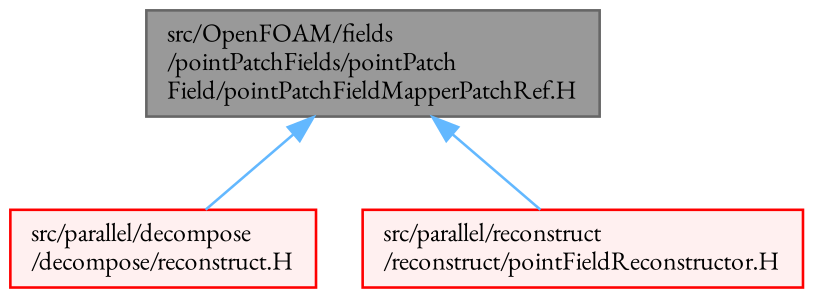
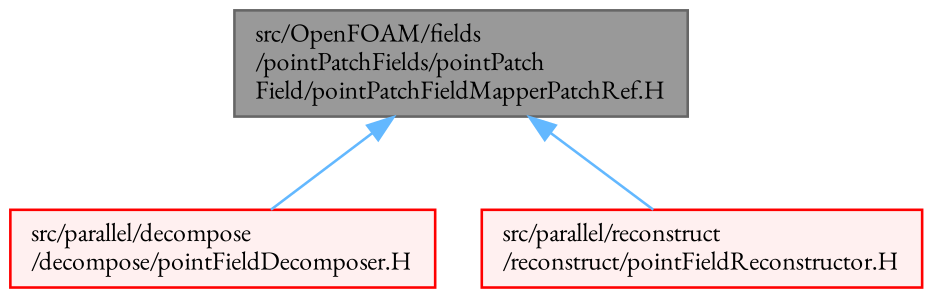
node "src/parallel/decompose /decompose/reconstruct.H": label "src/parallel/decompose /decompose/reconstruct.H" -> "src/parallel/decompose /decompose/pointFieldDecomposer.H"
